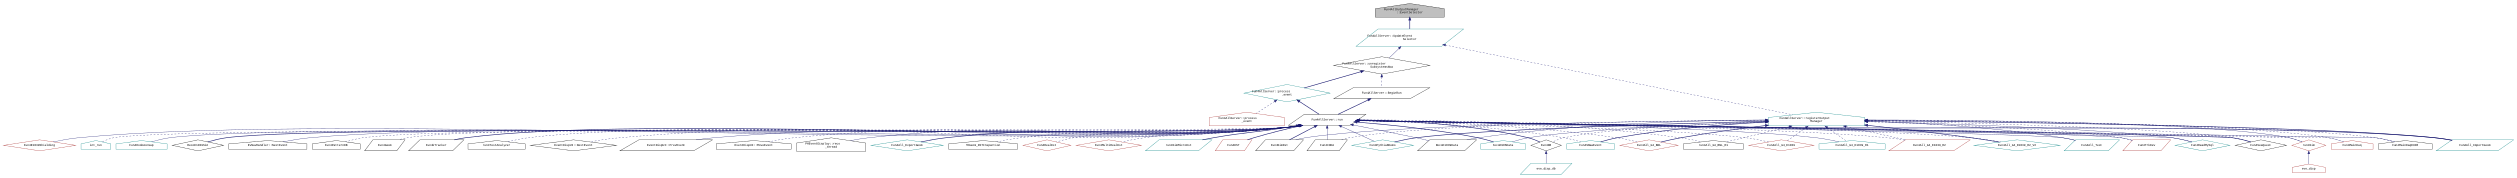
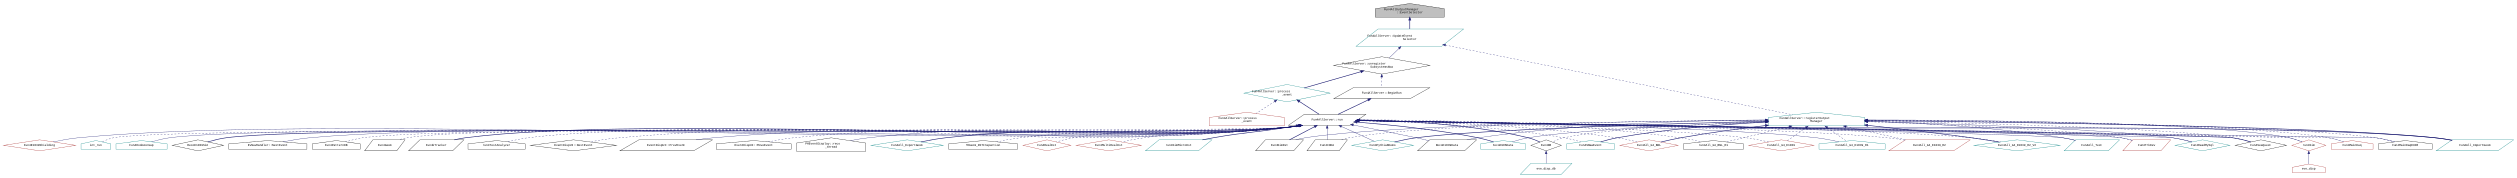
node "Fun4DST": removed
